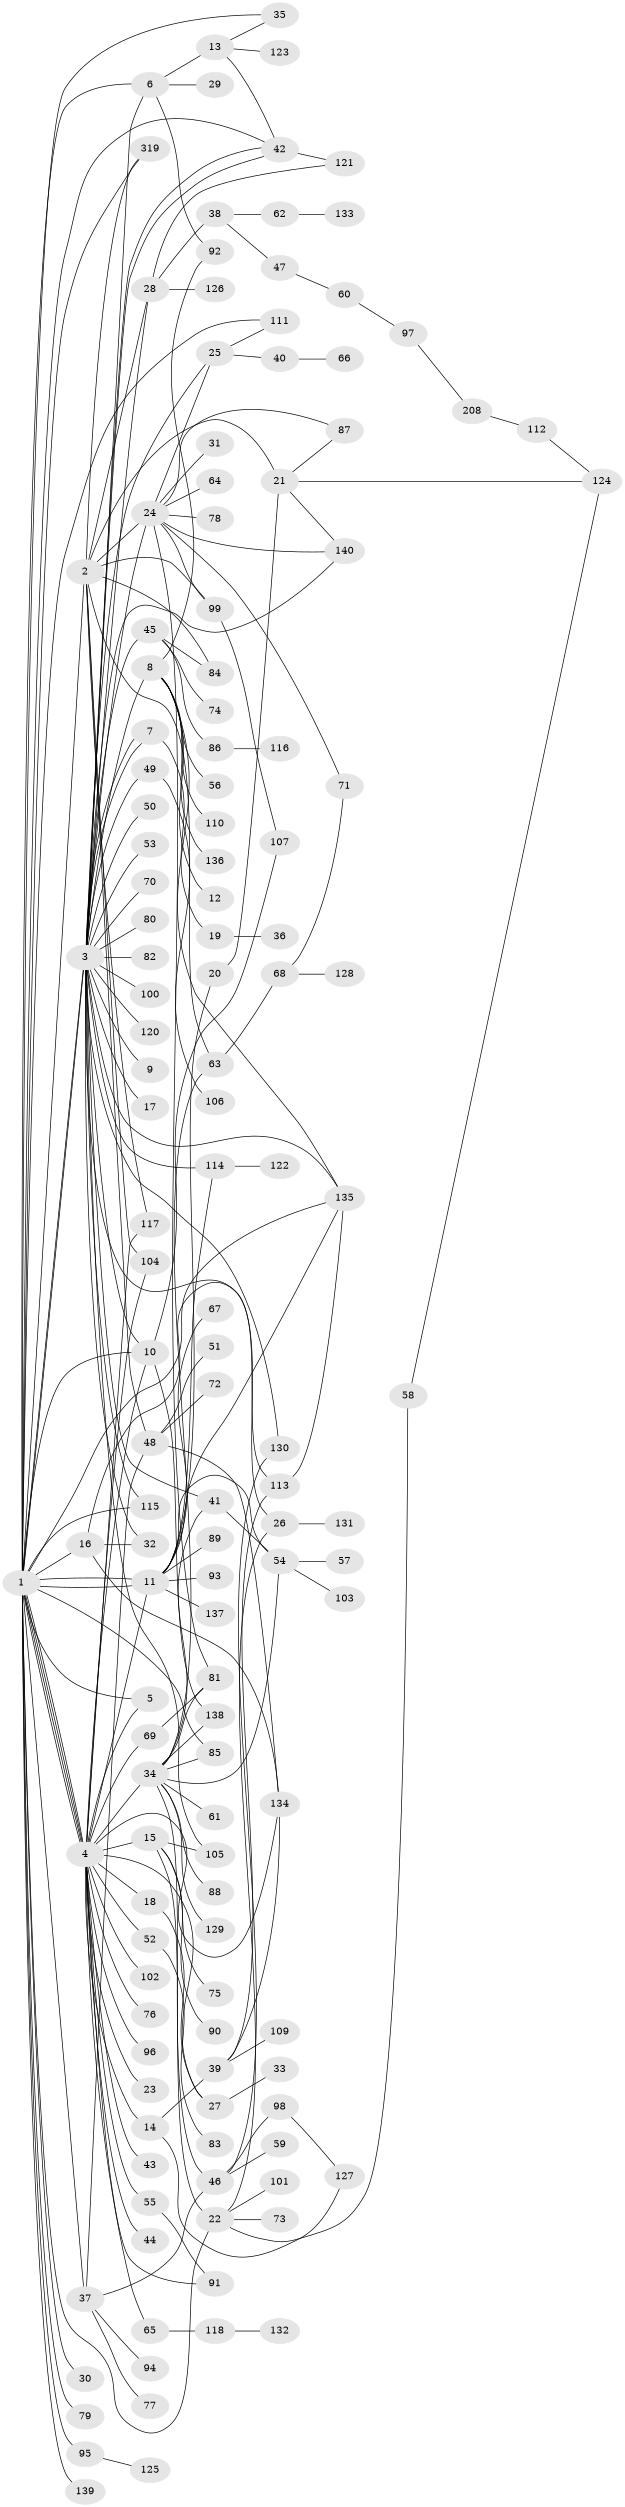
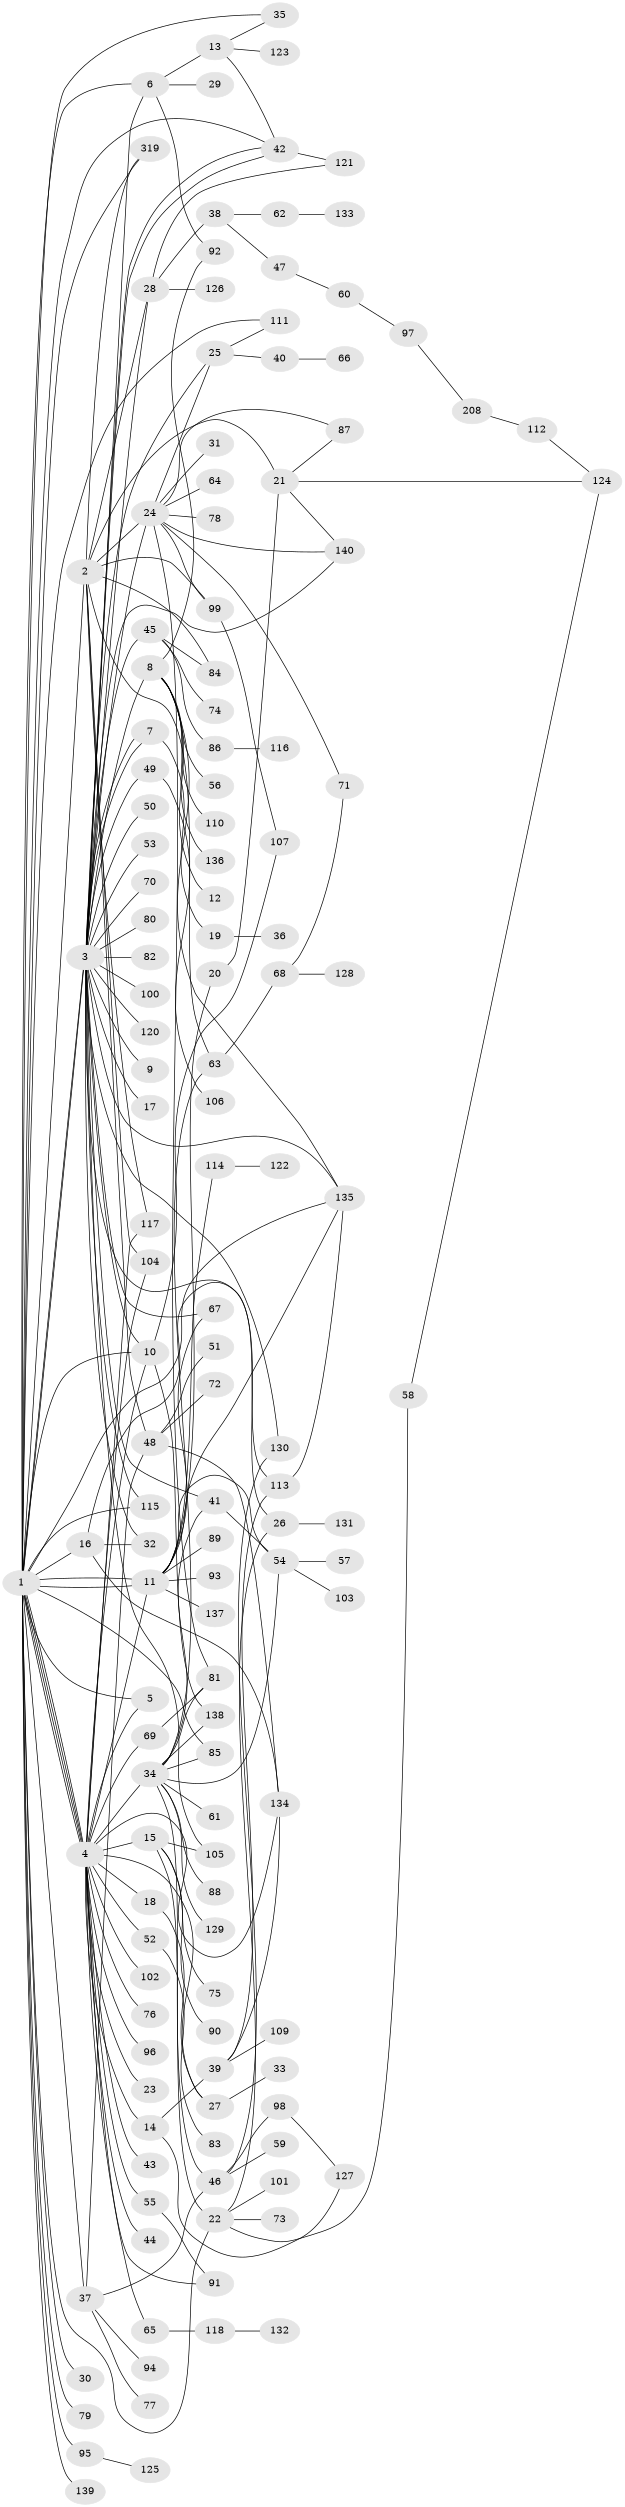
edge "3" -- "114": now "3" -- "67"
